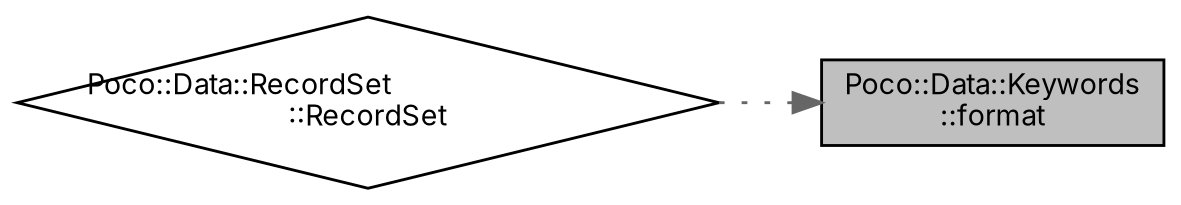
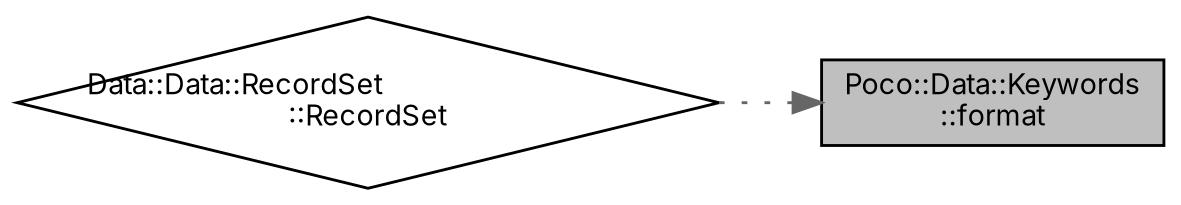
node "Poco::Data::RecordSet ::RecordSet": label "Poco::Data::RecordSet ::RecordSet" -> "Data::Data::RecordSet ::RecordSet"
